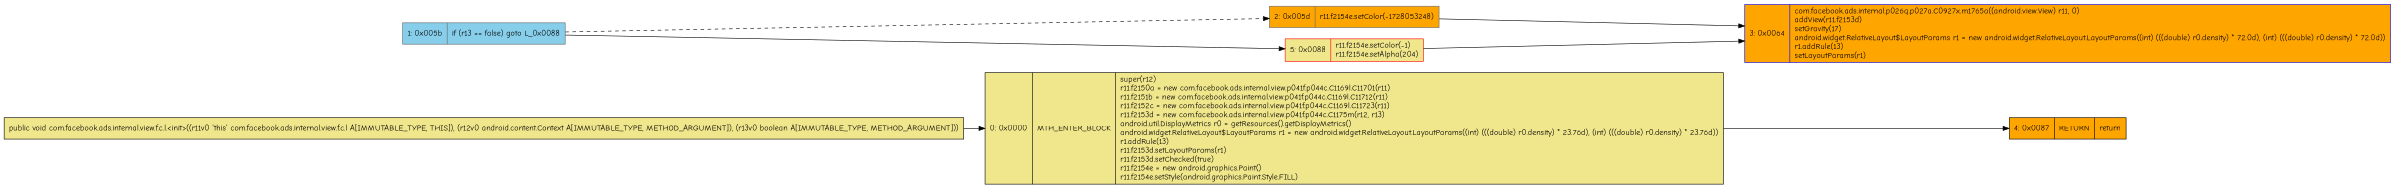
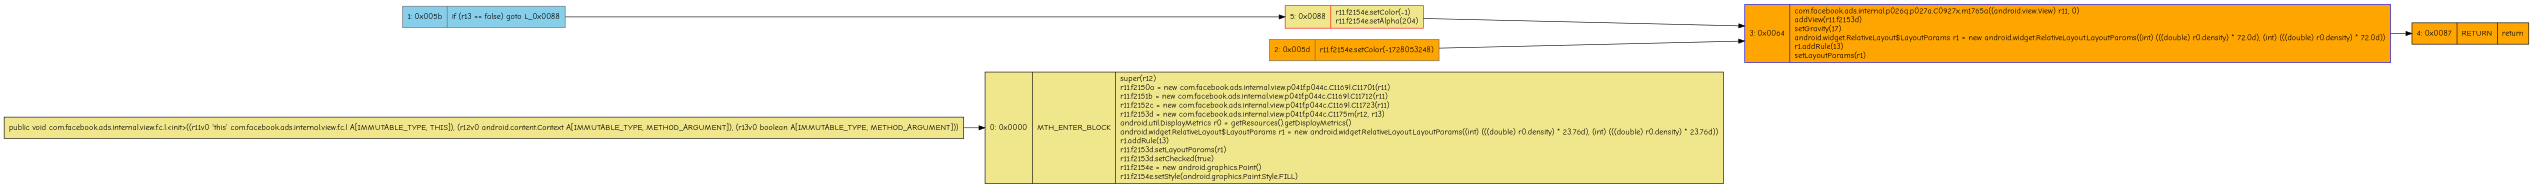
edge "1: 0x005b" -> "2: 0x005d": removed
edge "0: 0x0000" -> "4: 0x0087": now "3: 0x0064" -> "4: 0x0087"
